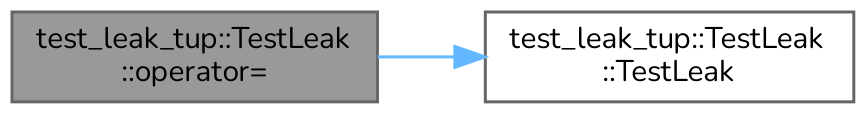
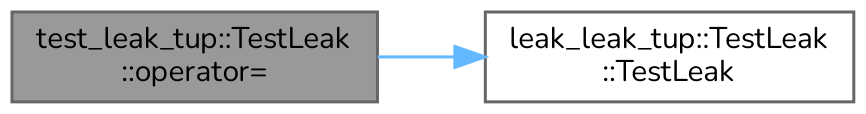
node "test_leak_tup::TestLeak ::TestLeak": label "test_leak_tup::TestLeak ::TestLeak" -> "leak_leak_tup::TestLeak ::TestLeak"
